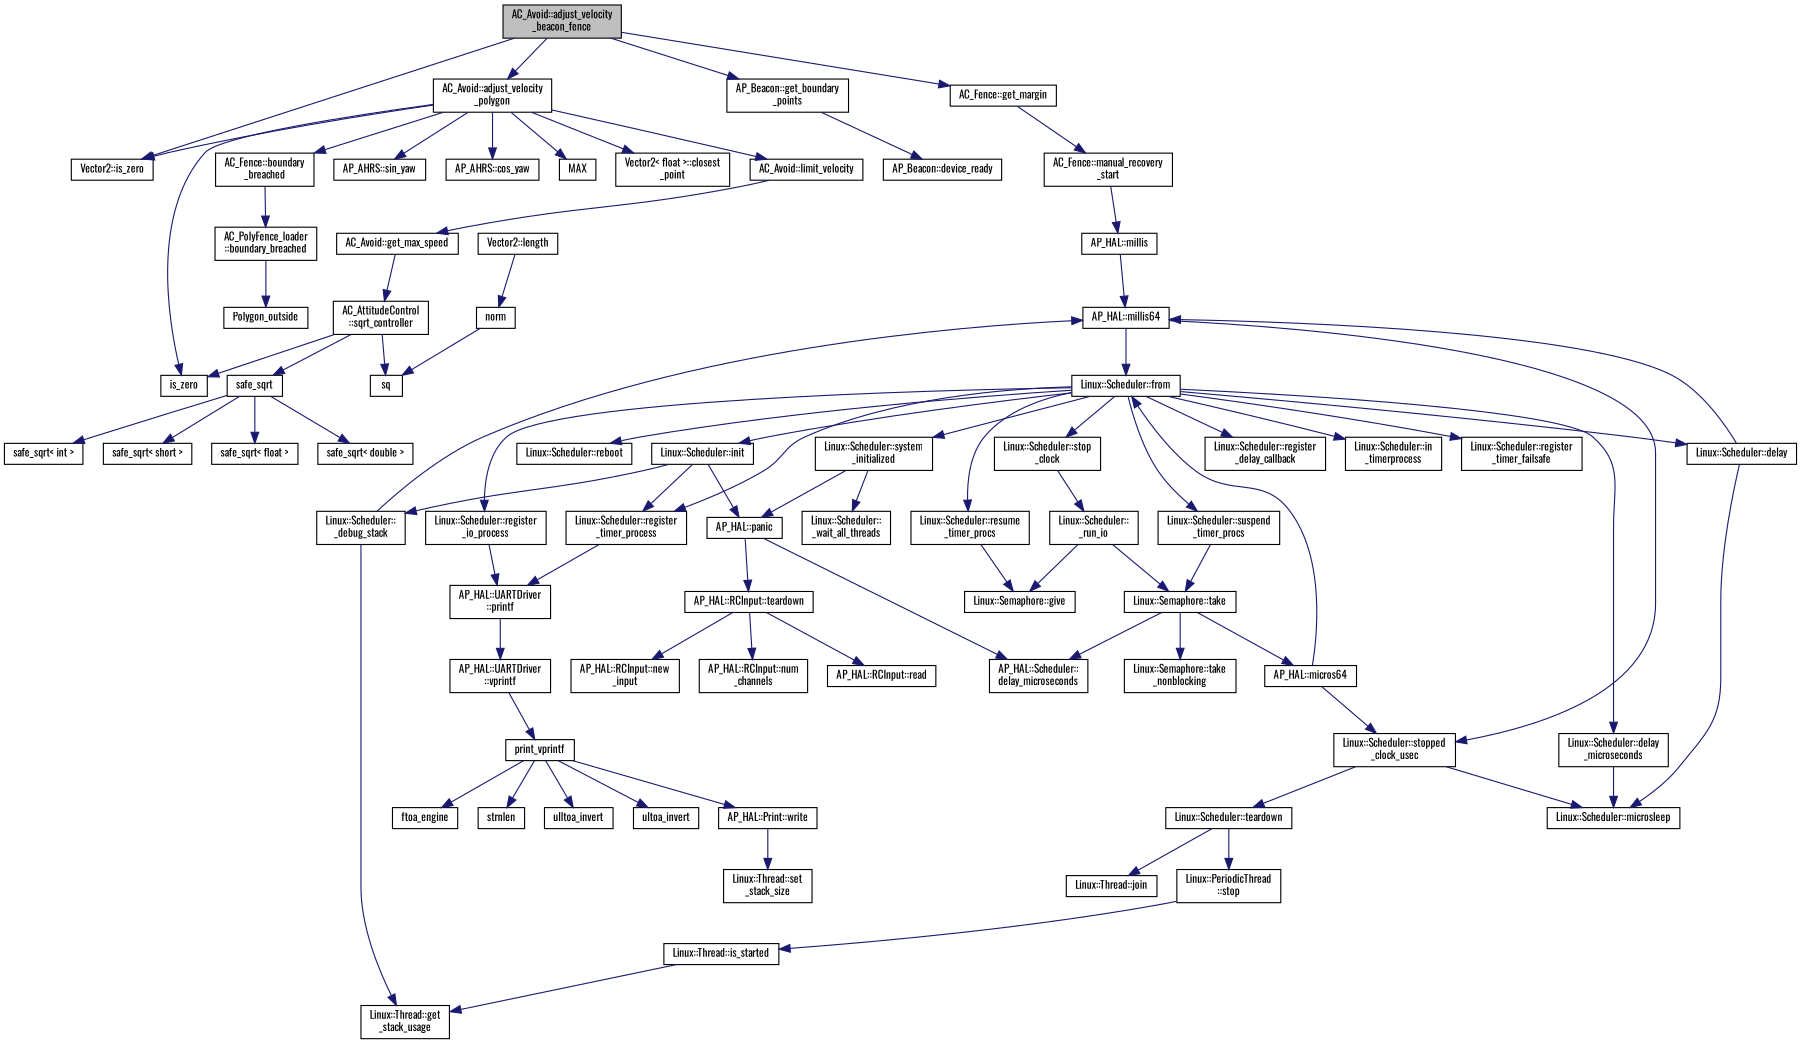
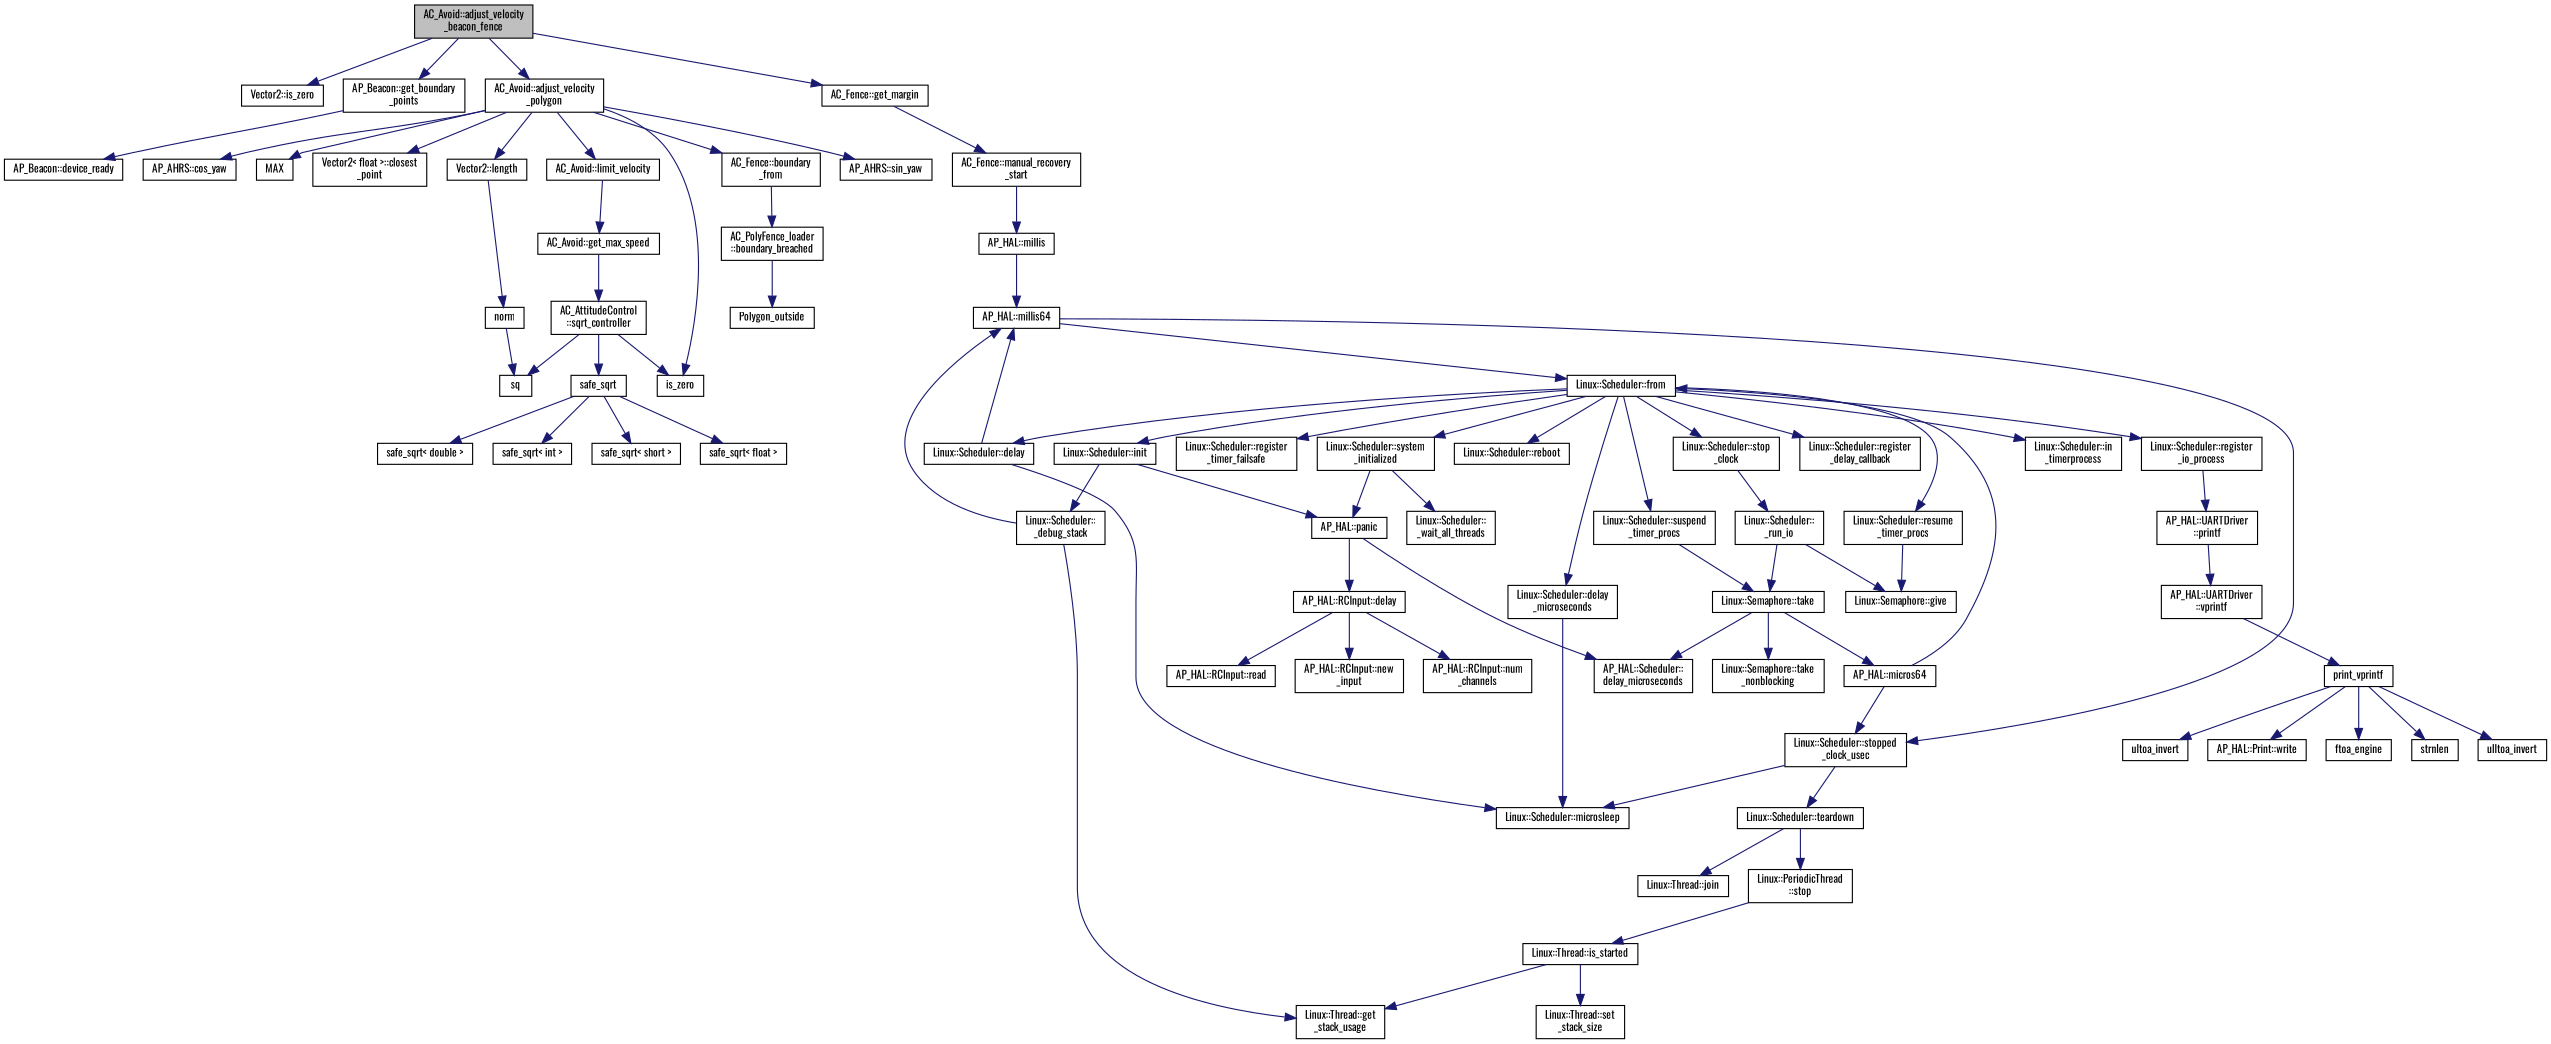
edge "AC_Avoid::adjust_velocity _polygon" -> "Vector2::is_zero": now "AC_Avoid::adjust_velocity _polygon" -> "Vector2::length"
node "AC_Fence::boundary _breached": label "AC_Fence::boundary _breached" -> "AC_Fence::boundary _from"
node "Linux::Scheduler::register _timer_process": removed
node "AP_HAL::RCInput::teardown": label "AP_HAL::RCInput::teardown" -> "AP_HAL::RCInput::delay"
edge "AP_HAL::Print::write" -> "Linux::Thread::set _stack_size": now "Linux::Thread::is_started" -> "Linux::Thread::set _stack_size"
